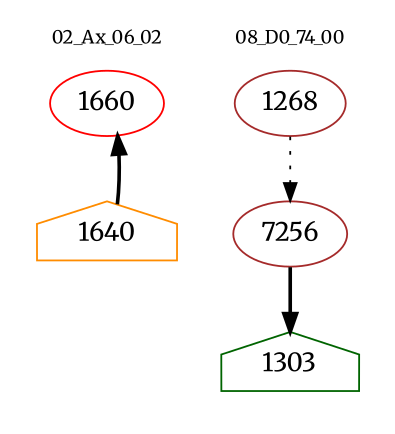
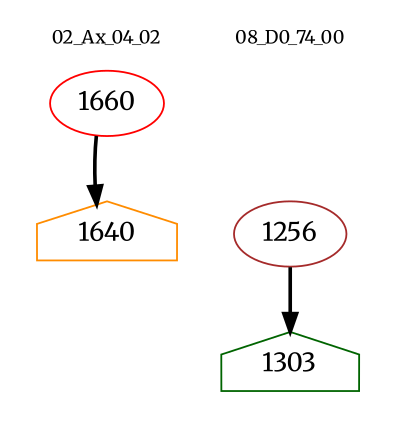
cluster "02_Ax_06_02": label "02_Ax_06_02" -> "02_Ax_04_02"
node "1268": removed
edge "1640" -> "1660": reversed
node "7256": label "7256" -> "1256"
